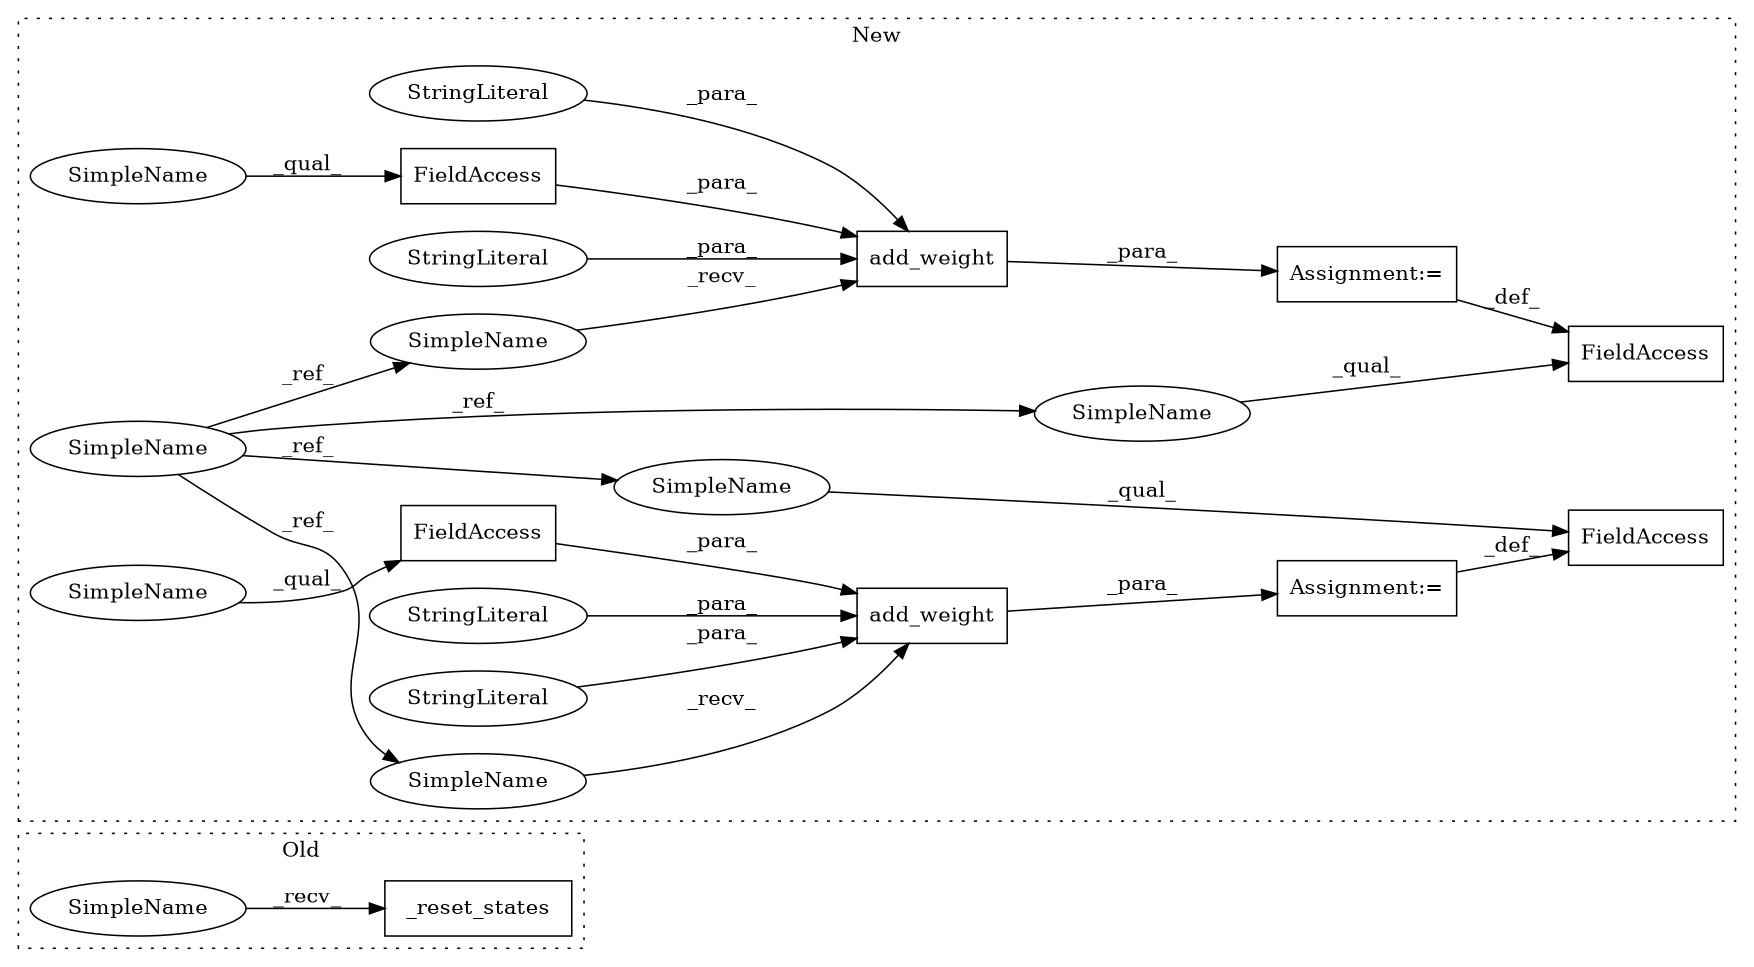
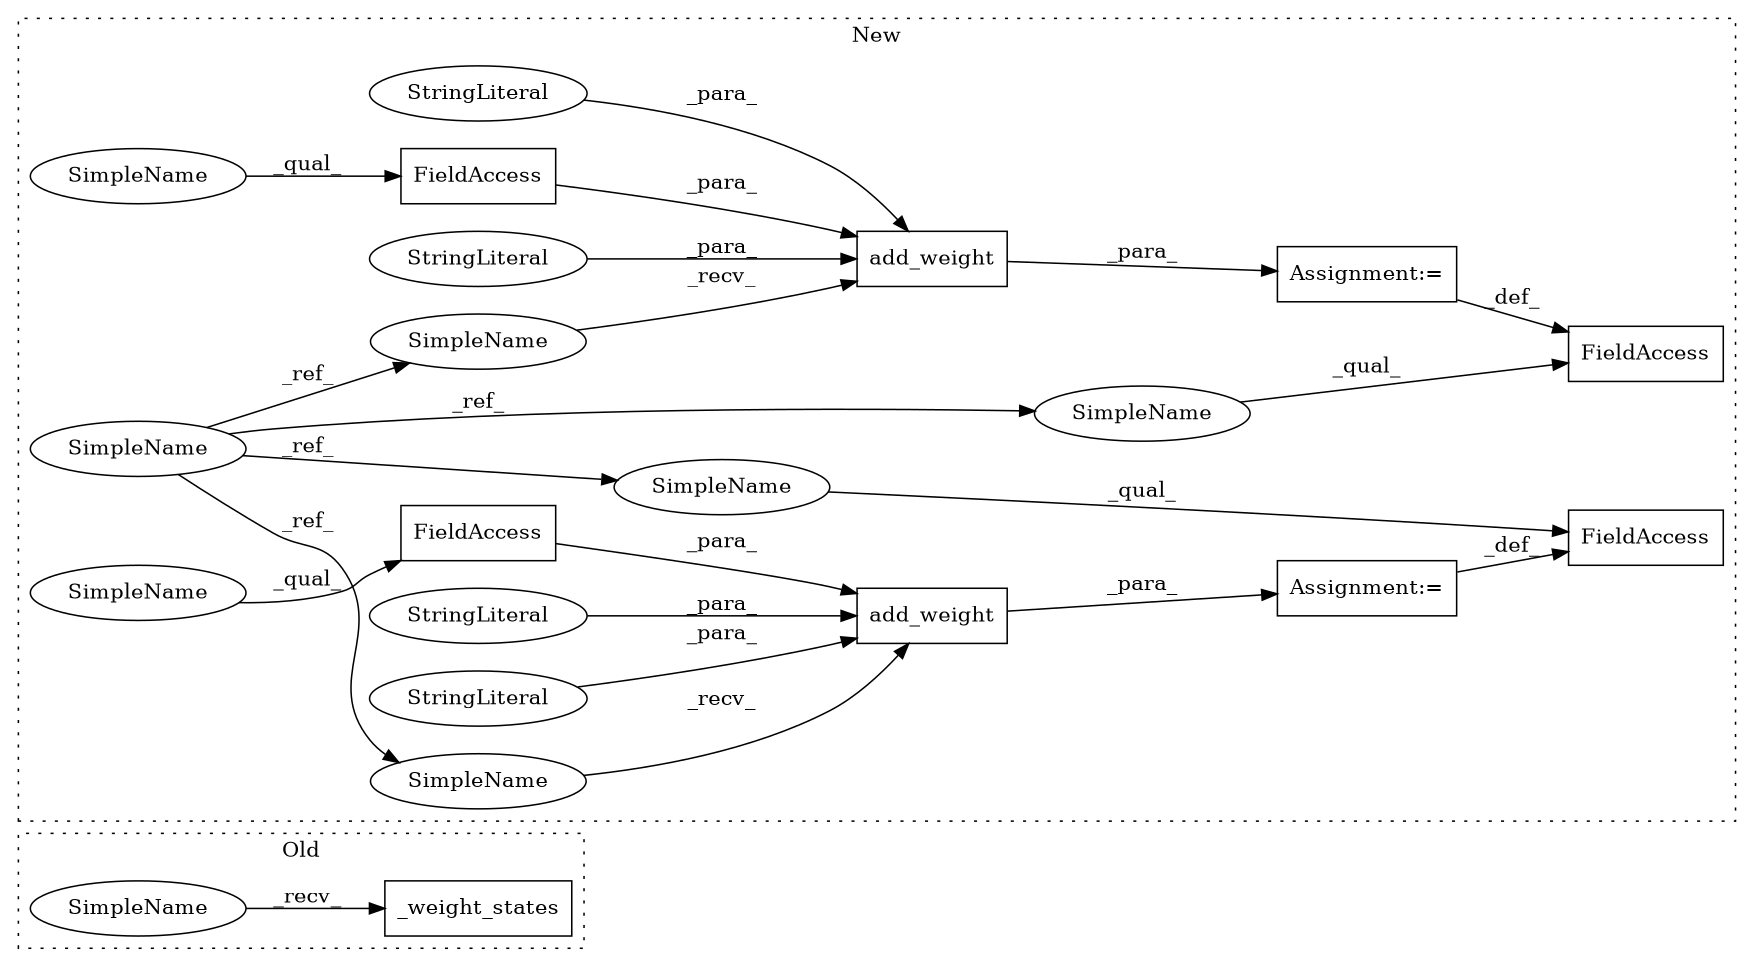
node "_reset_states": label "_reset_states" -> "_weight_states"
